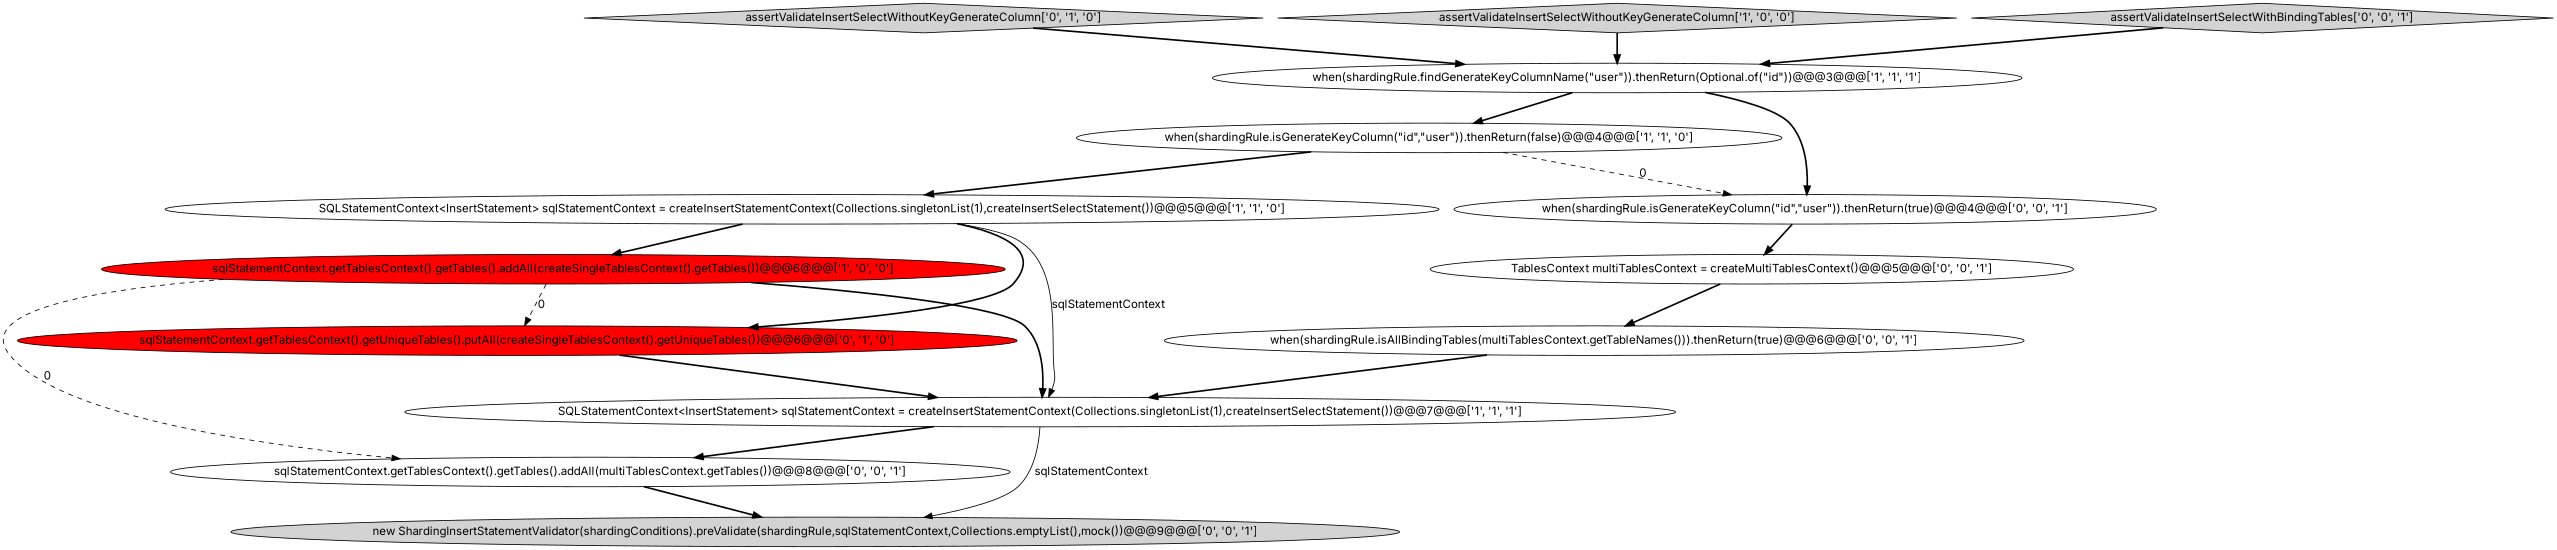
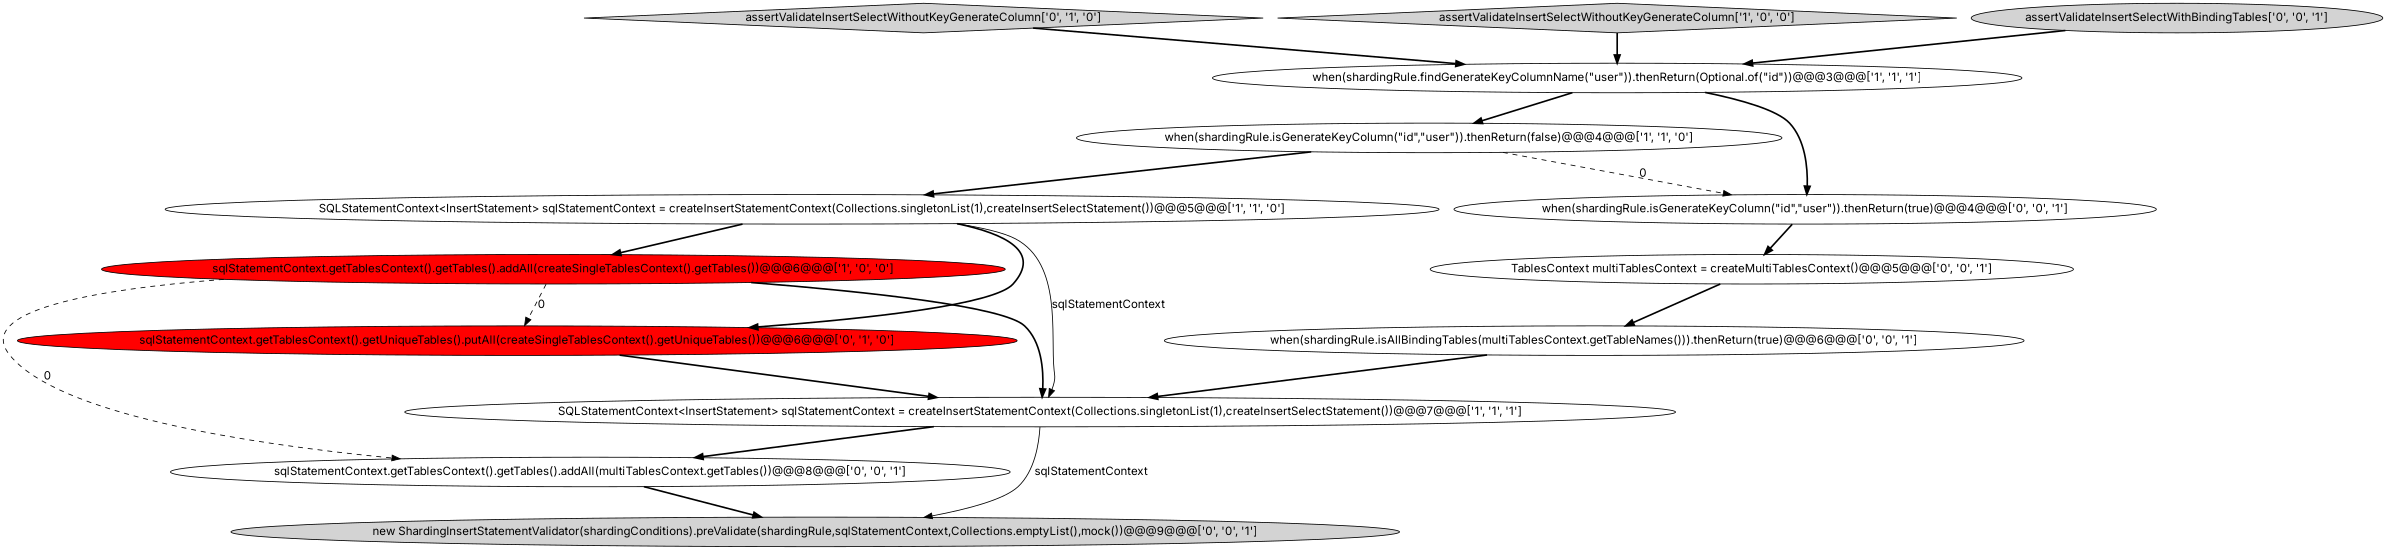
node "assertValidateInsertSelectWithBindingTables['0', '0', '1']": shape diamond -> ellipse
